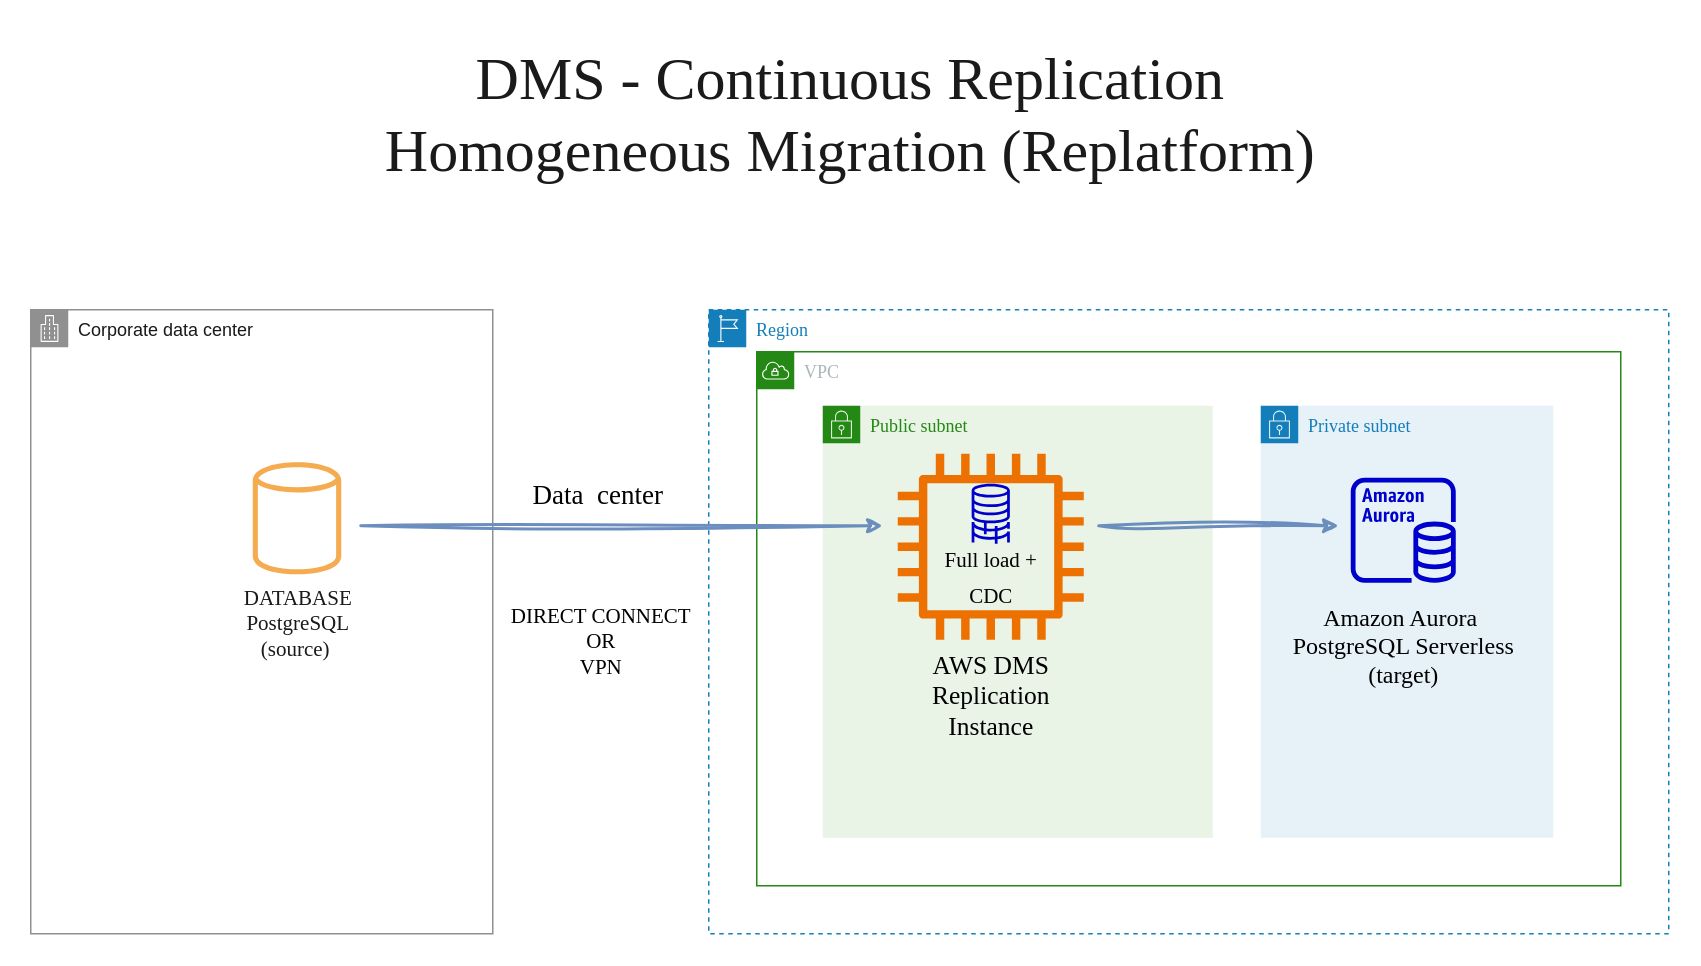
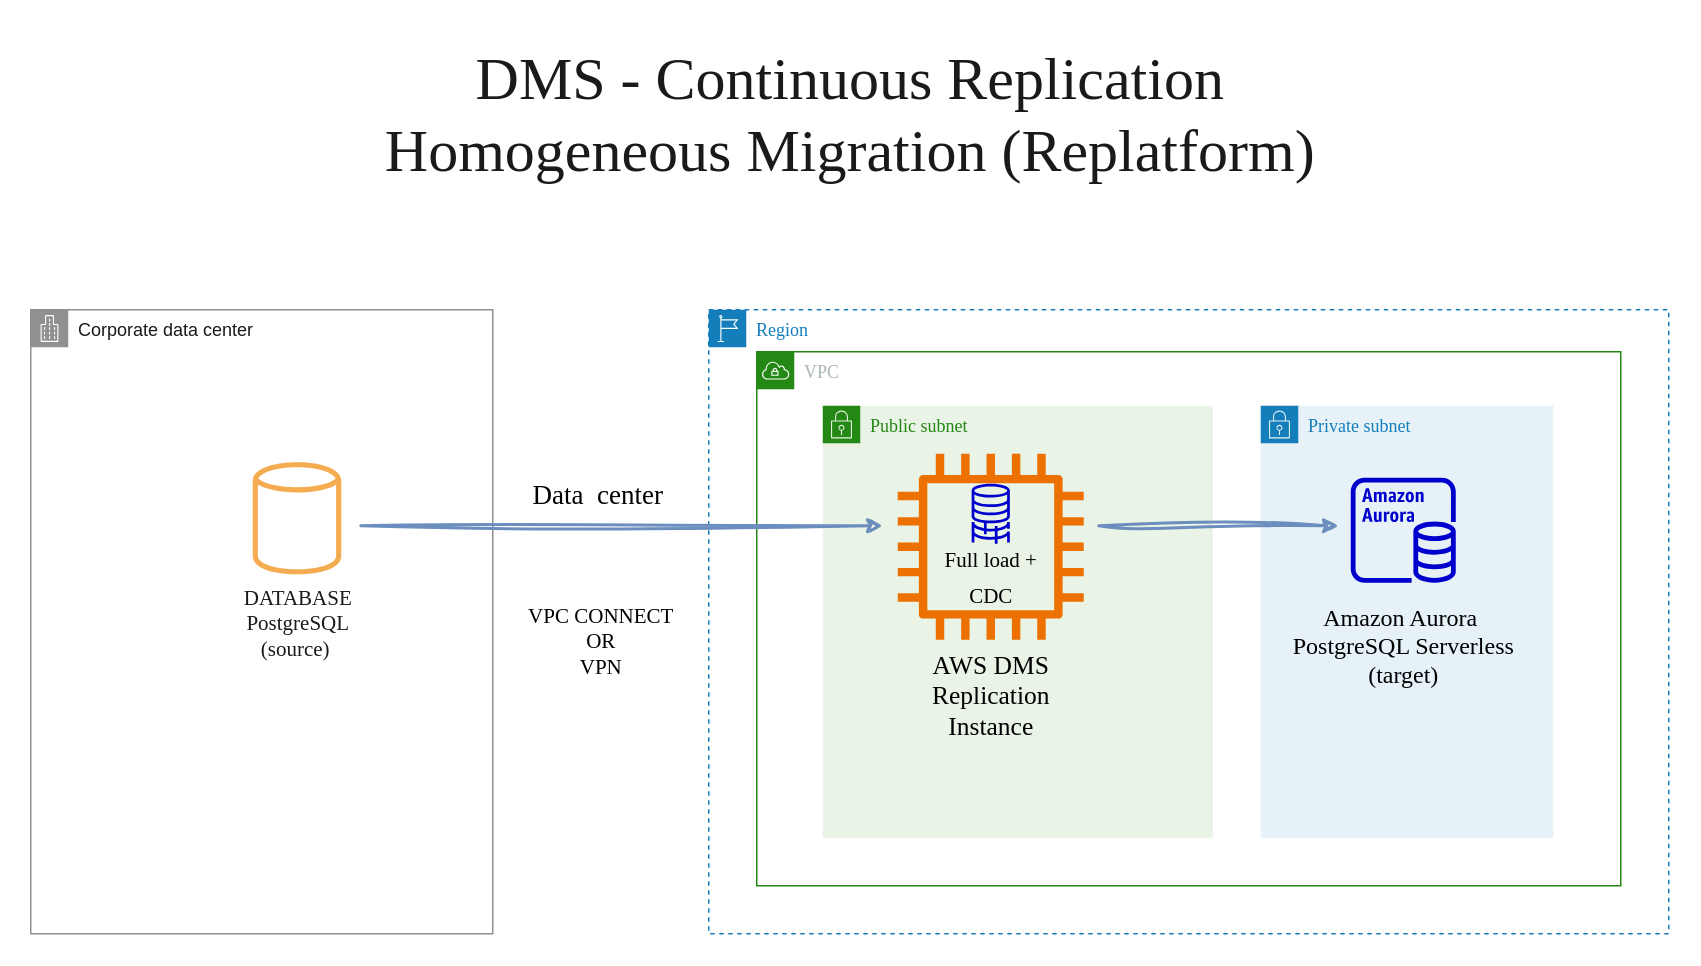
node "DIRECT CONNECT OR VPN": label "DIRECT CONNECT OR VPN" -> "VPC CONNECT OR VPN"
